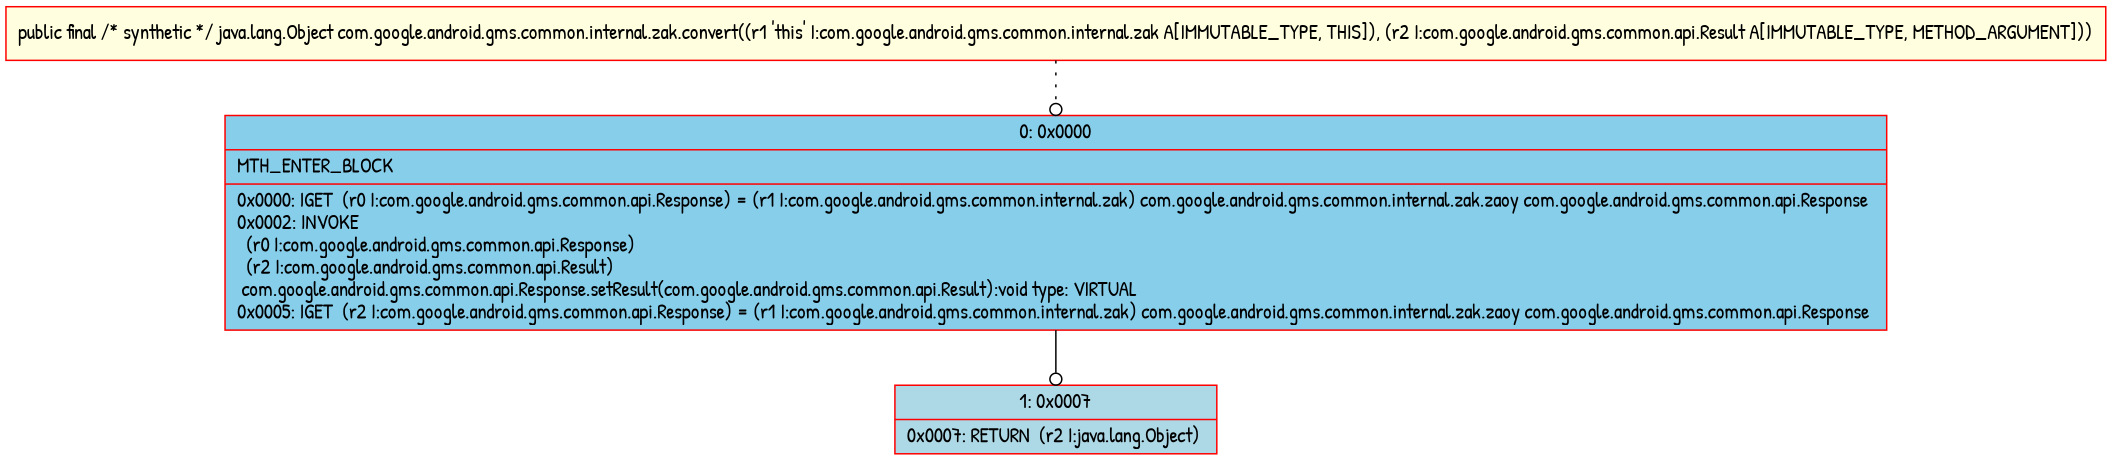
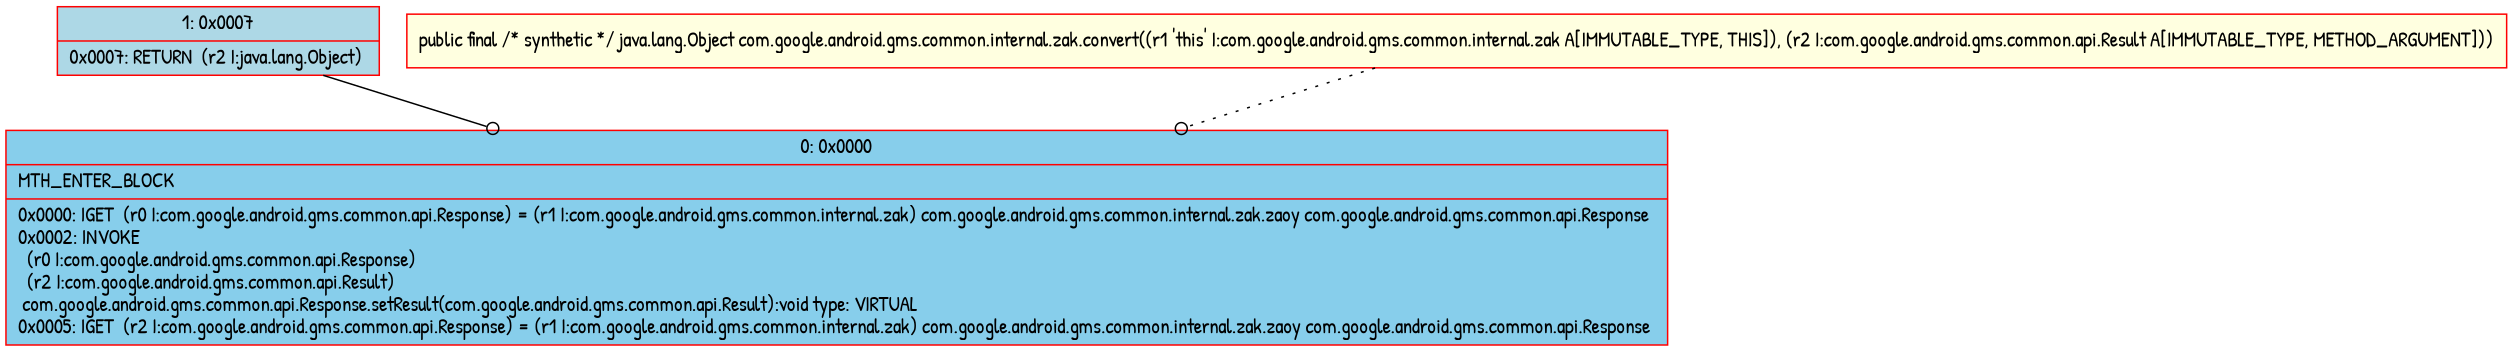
edge "0: 0x0000" -> "1: 0x0007": reversed
